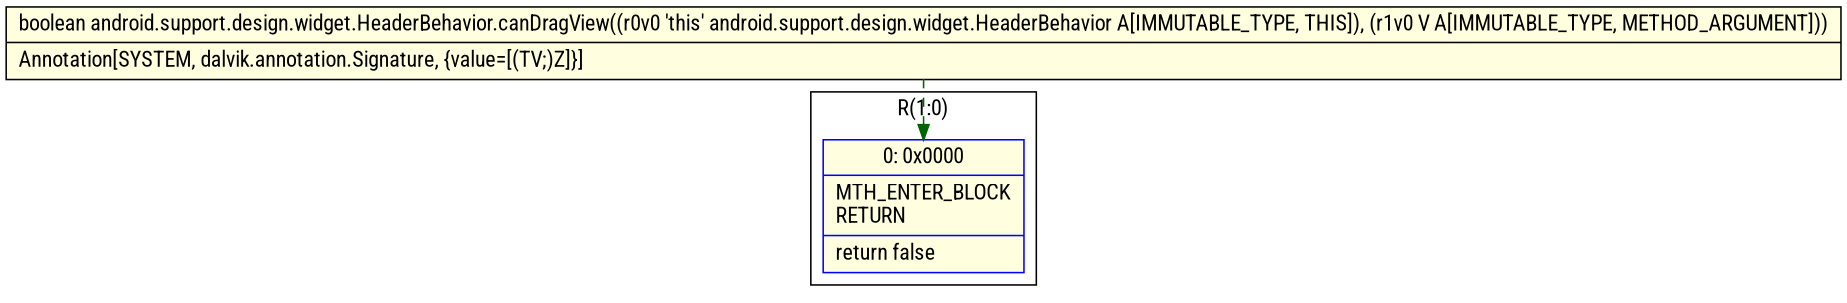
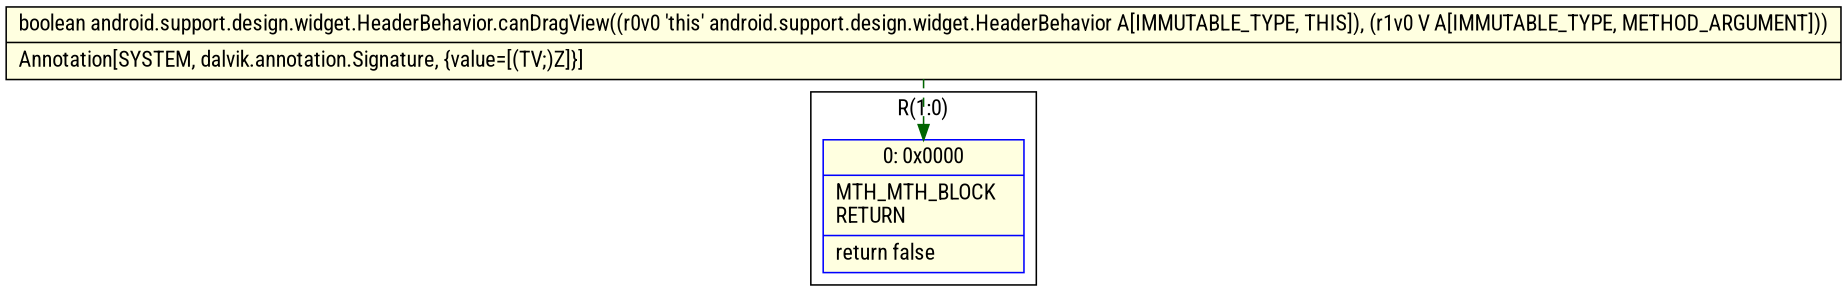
node "0: 0x0000": text "MTH_ENTER_BLOCK" -> "MTH_MTH_BLOCK"
